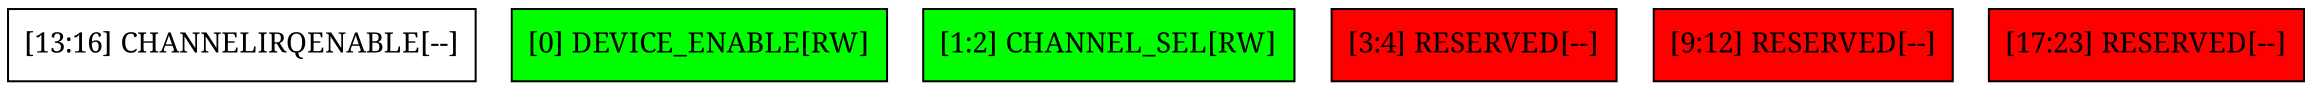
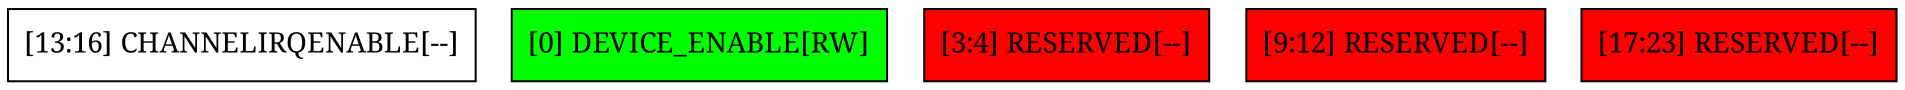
node "[1:2] CHANNEL_SEL[RW]": removed
